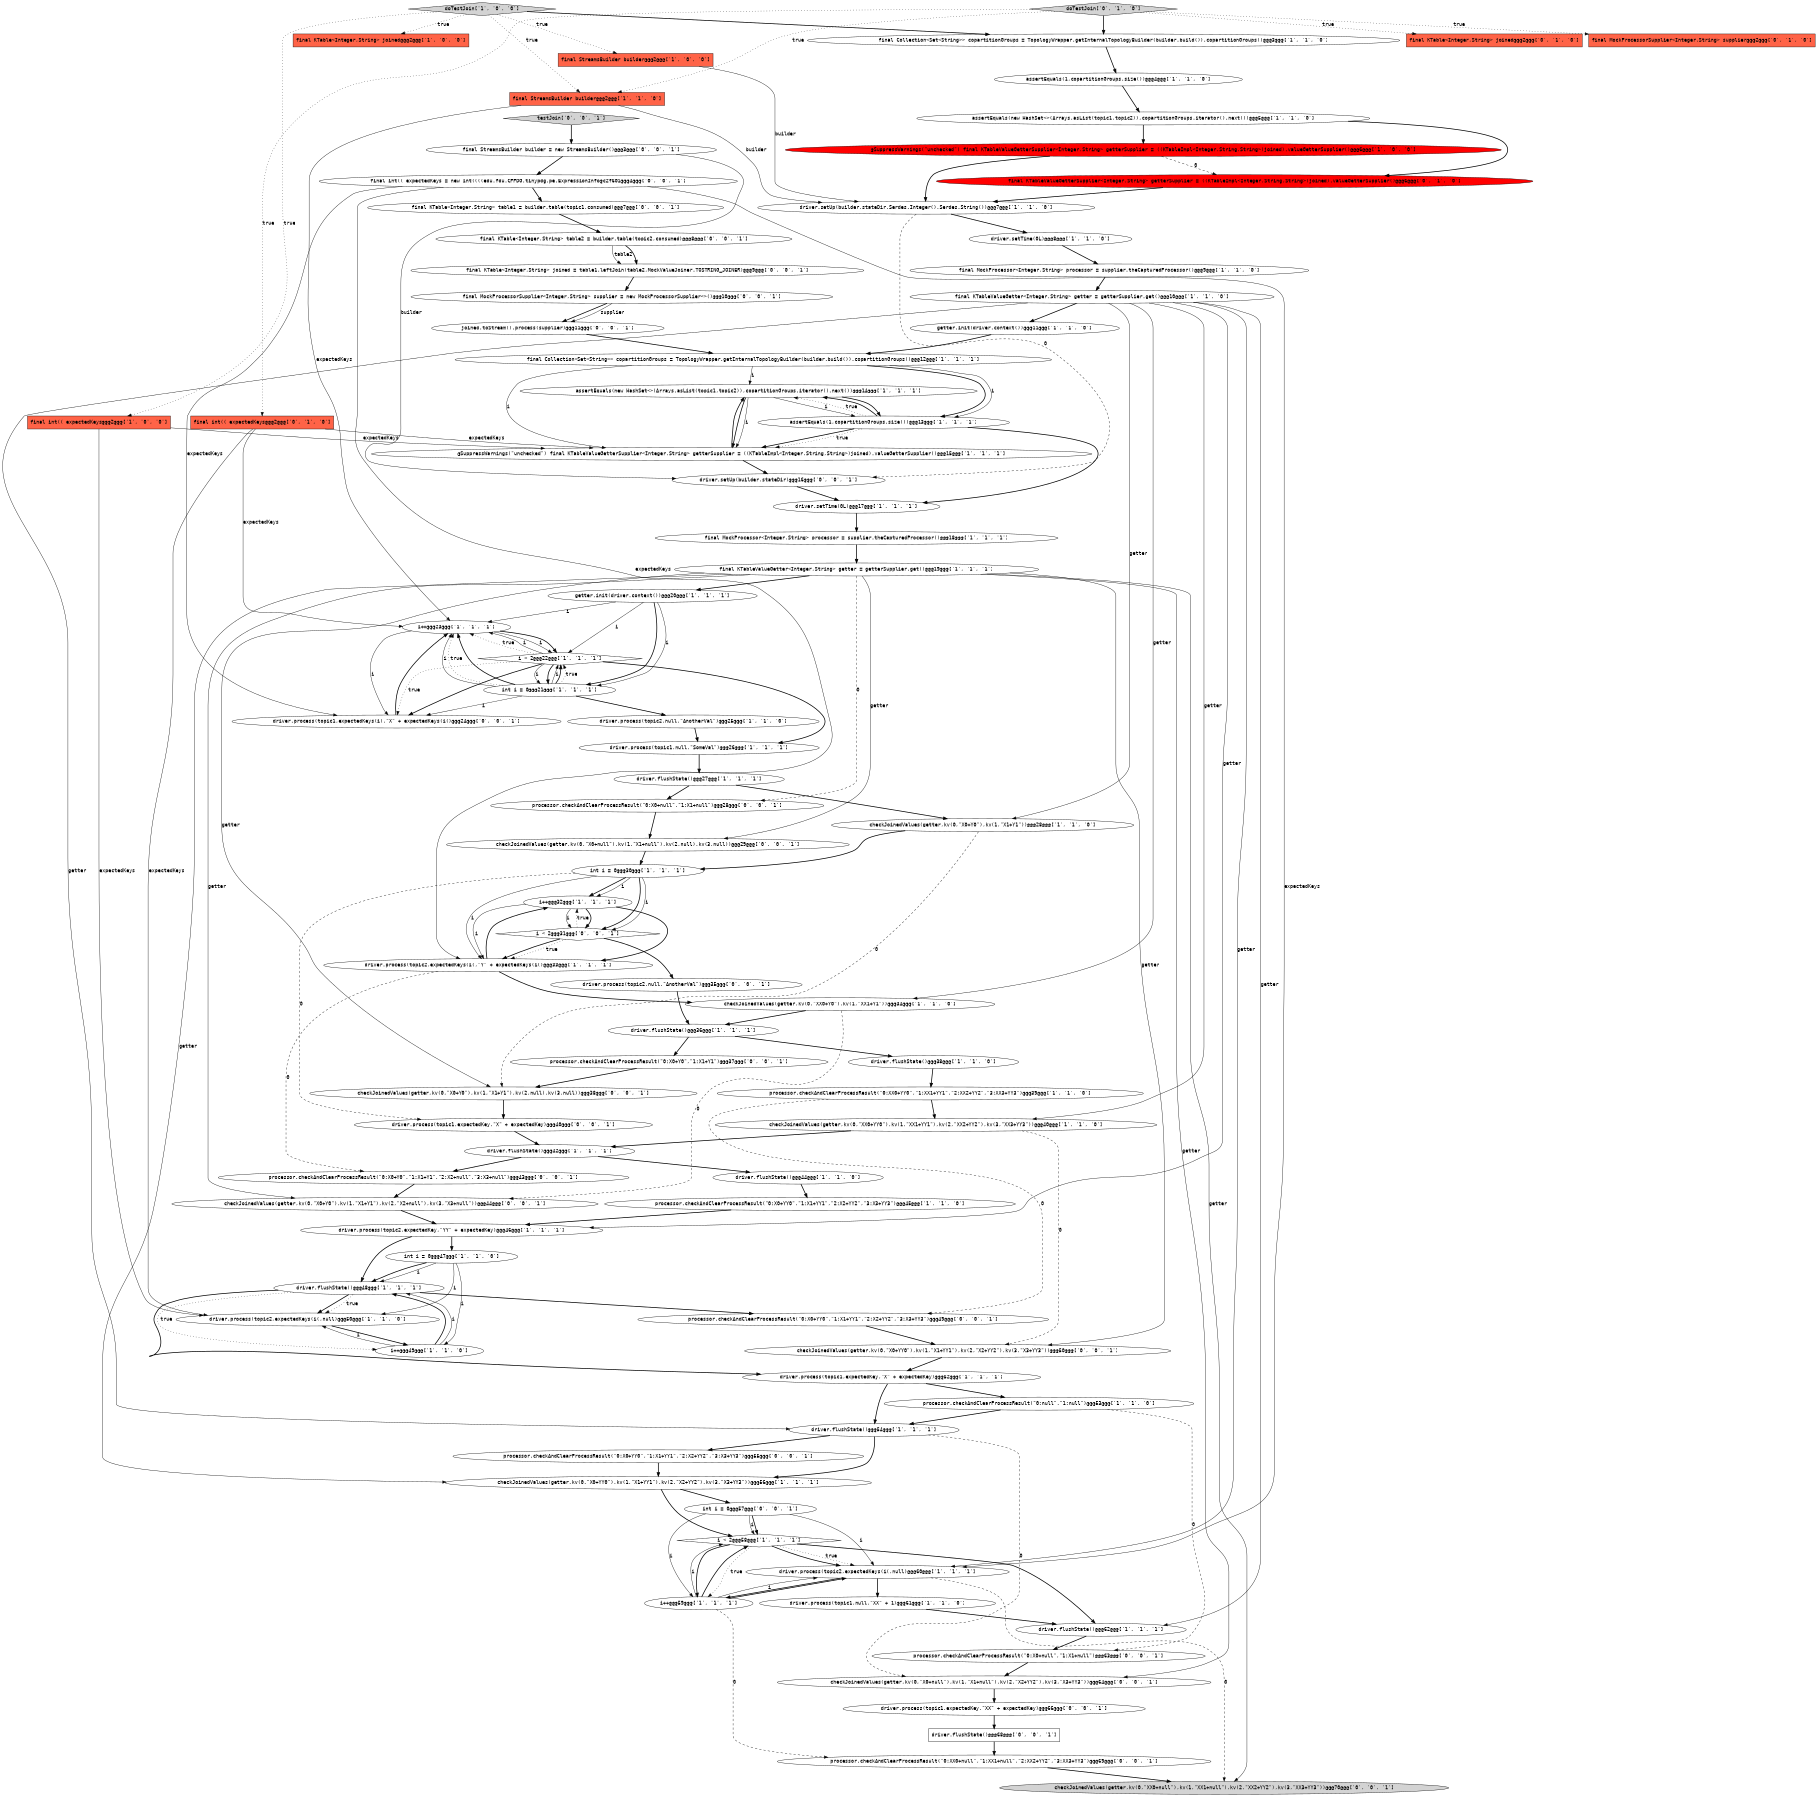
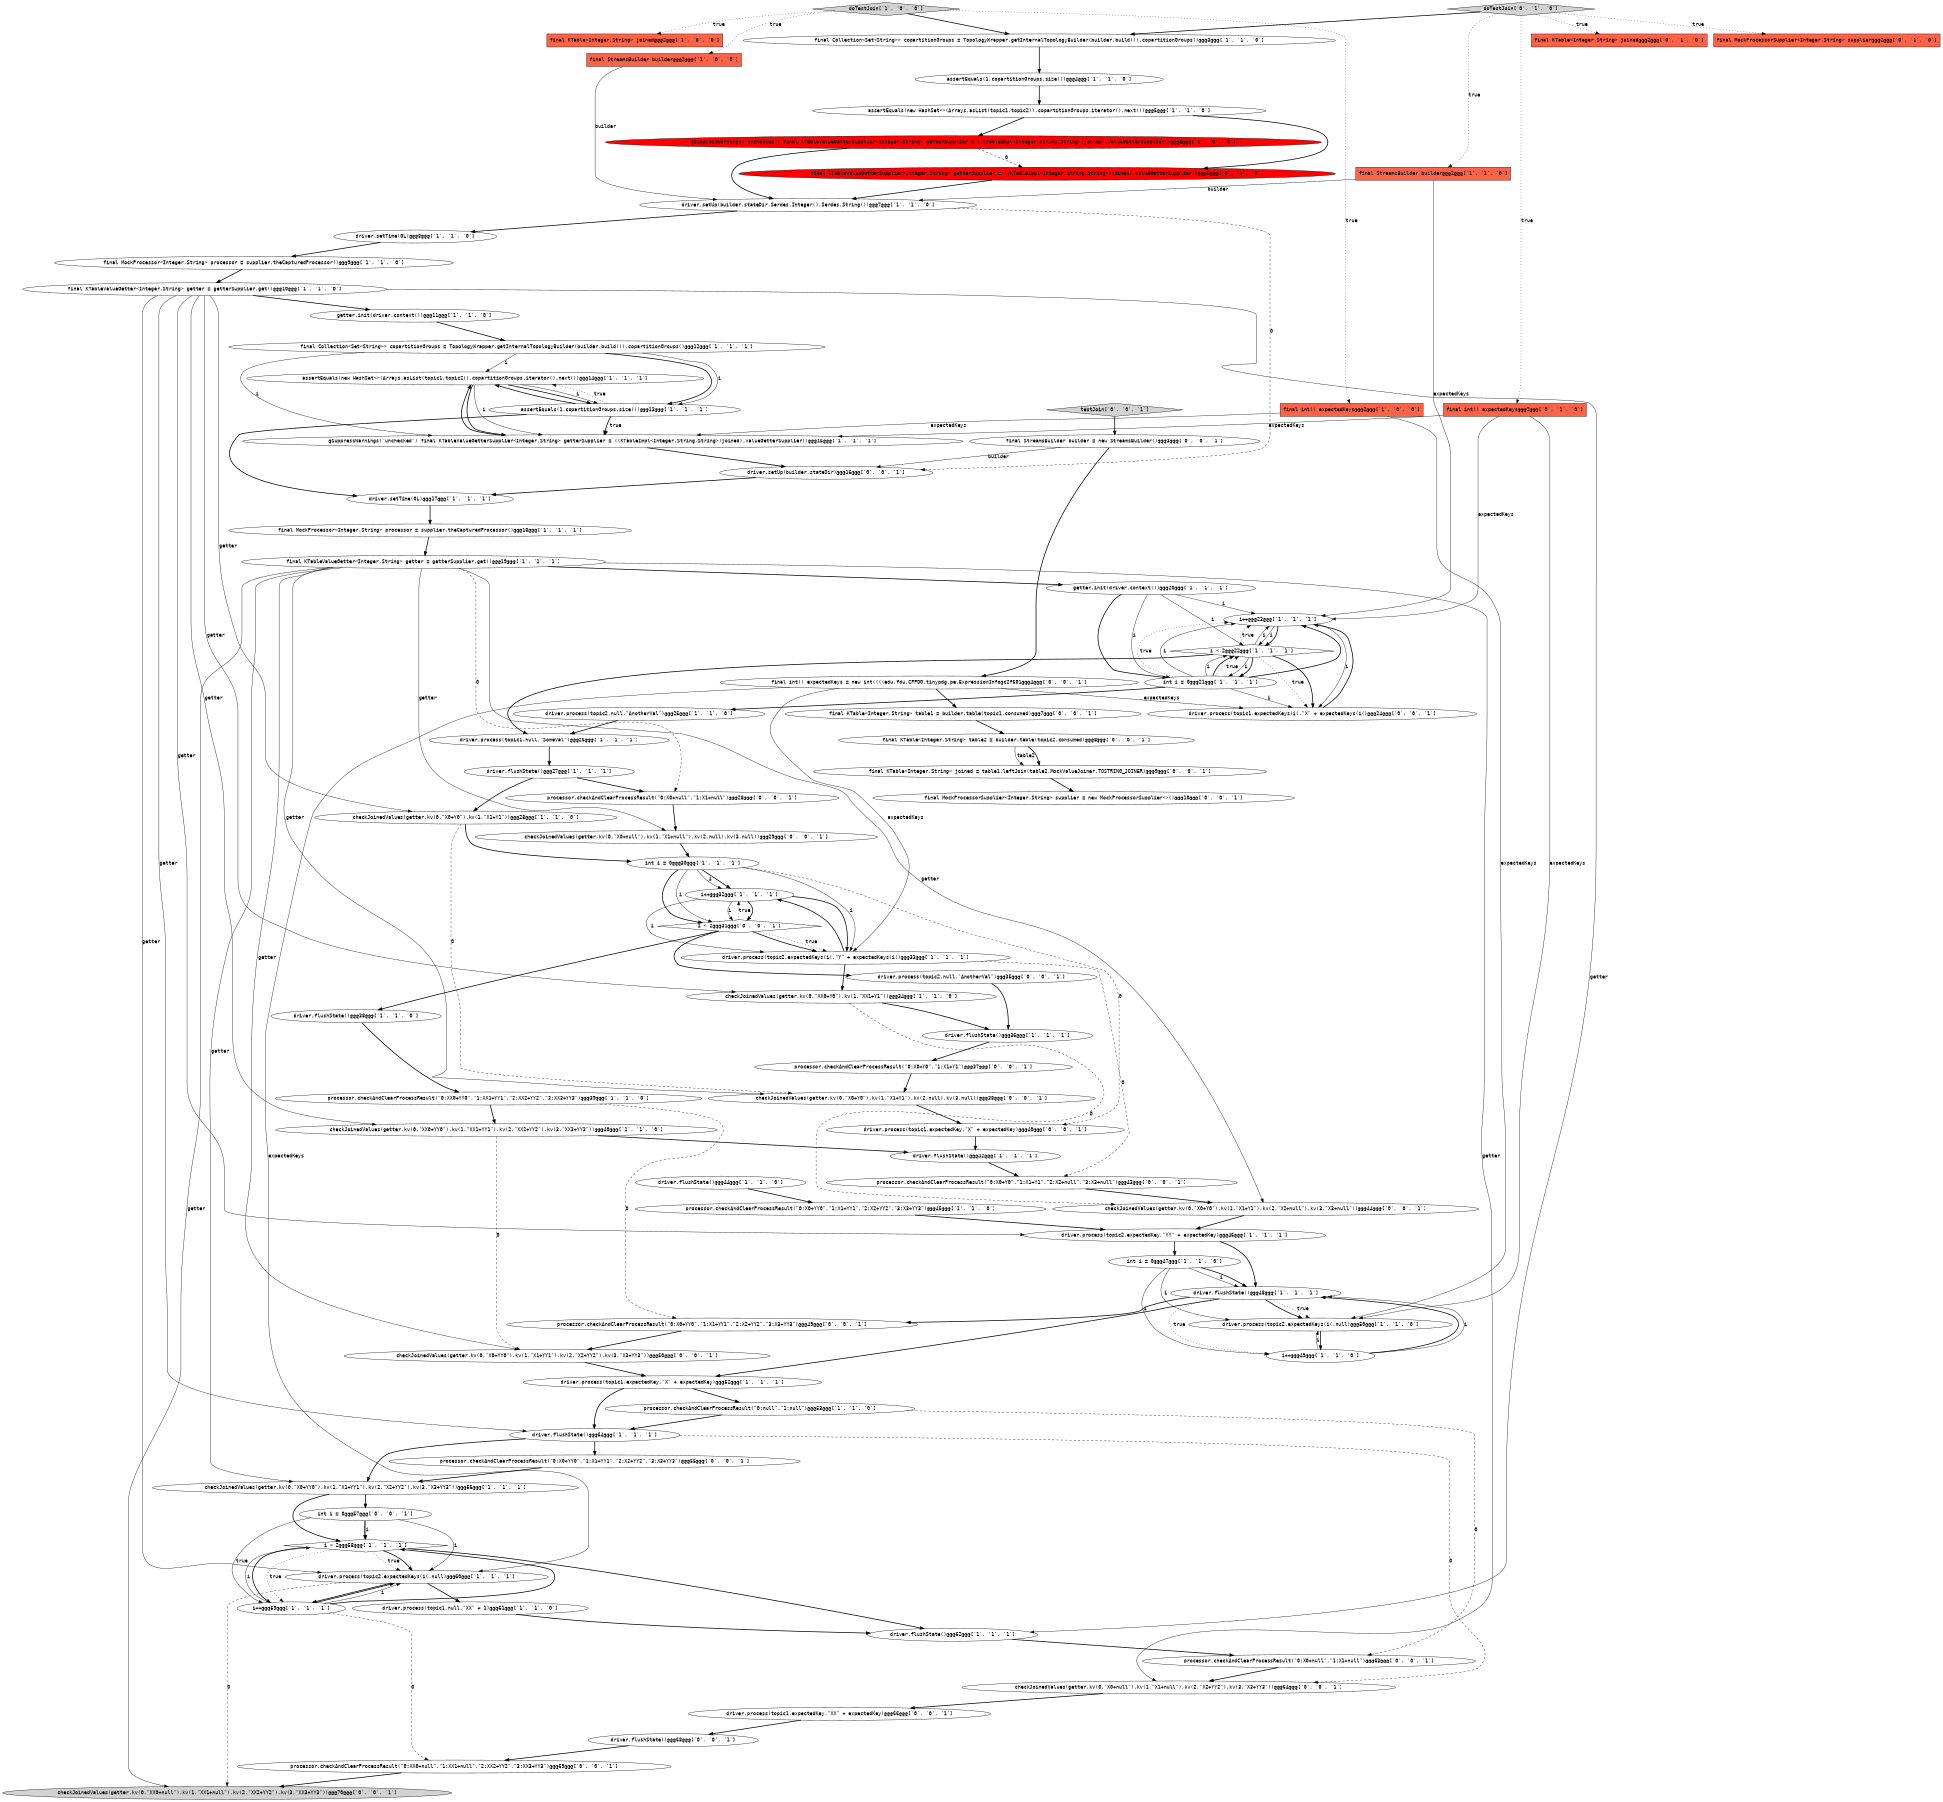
edge "doTestJoin['1', '0', '0']" -> "final StreamsBuilder builder@@@2@@@['1', '1', '0']": removed, label "true"
node "joined.toStream().process(supplier)@@@11@@@['0', '0', '1']": removed
edge "driver.flushState()@@@36@@@['1', '1', '1']" -> "driver.flushState()@@@38@@@['1', '1', '0']": now "i < 2@@@31@@@['0', '0', '1']" -> "driver.flushState()@@@38@@@['1', '1', '0']"
edge "driver.flushState()@@@42@@@['1', '1', '1']" -> "driver.flushState()@@@44@@@['1', '1', '0']": removed
edge "int i = 0@@@57@@@['0', '0', '1']" -> "i++@@@59@@@['1', '1', '1']": label "i" -> "true"
node "driver.flushState()@@@68@@@['0', '0', '1']": shape box -> ellipse
